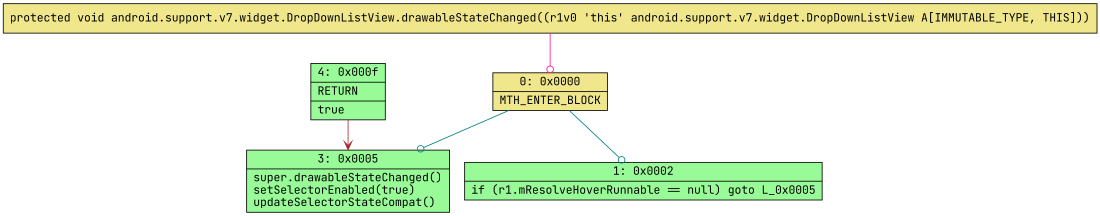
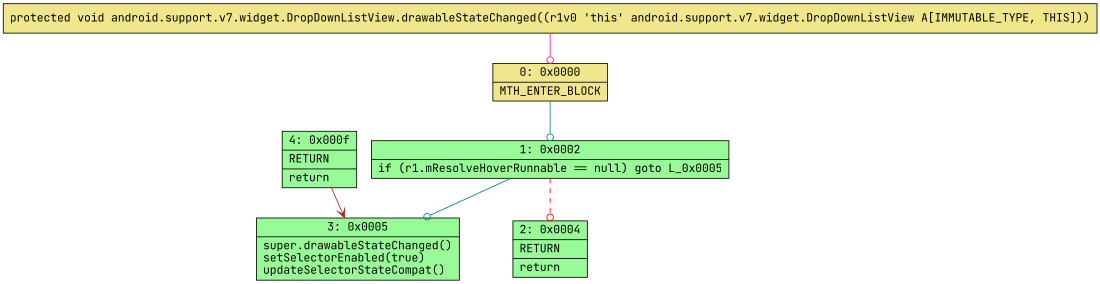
node "4: 0x000f": text "true" -> "return"
edge "0: 0x0000" -> "3: 0x0005": now "1: 0x0002" -> "3: 0x0005"
node "2: 0x0004": added
